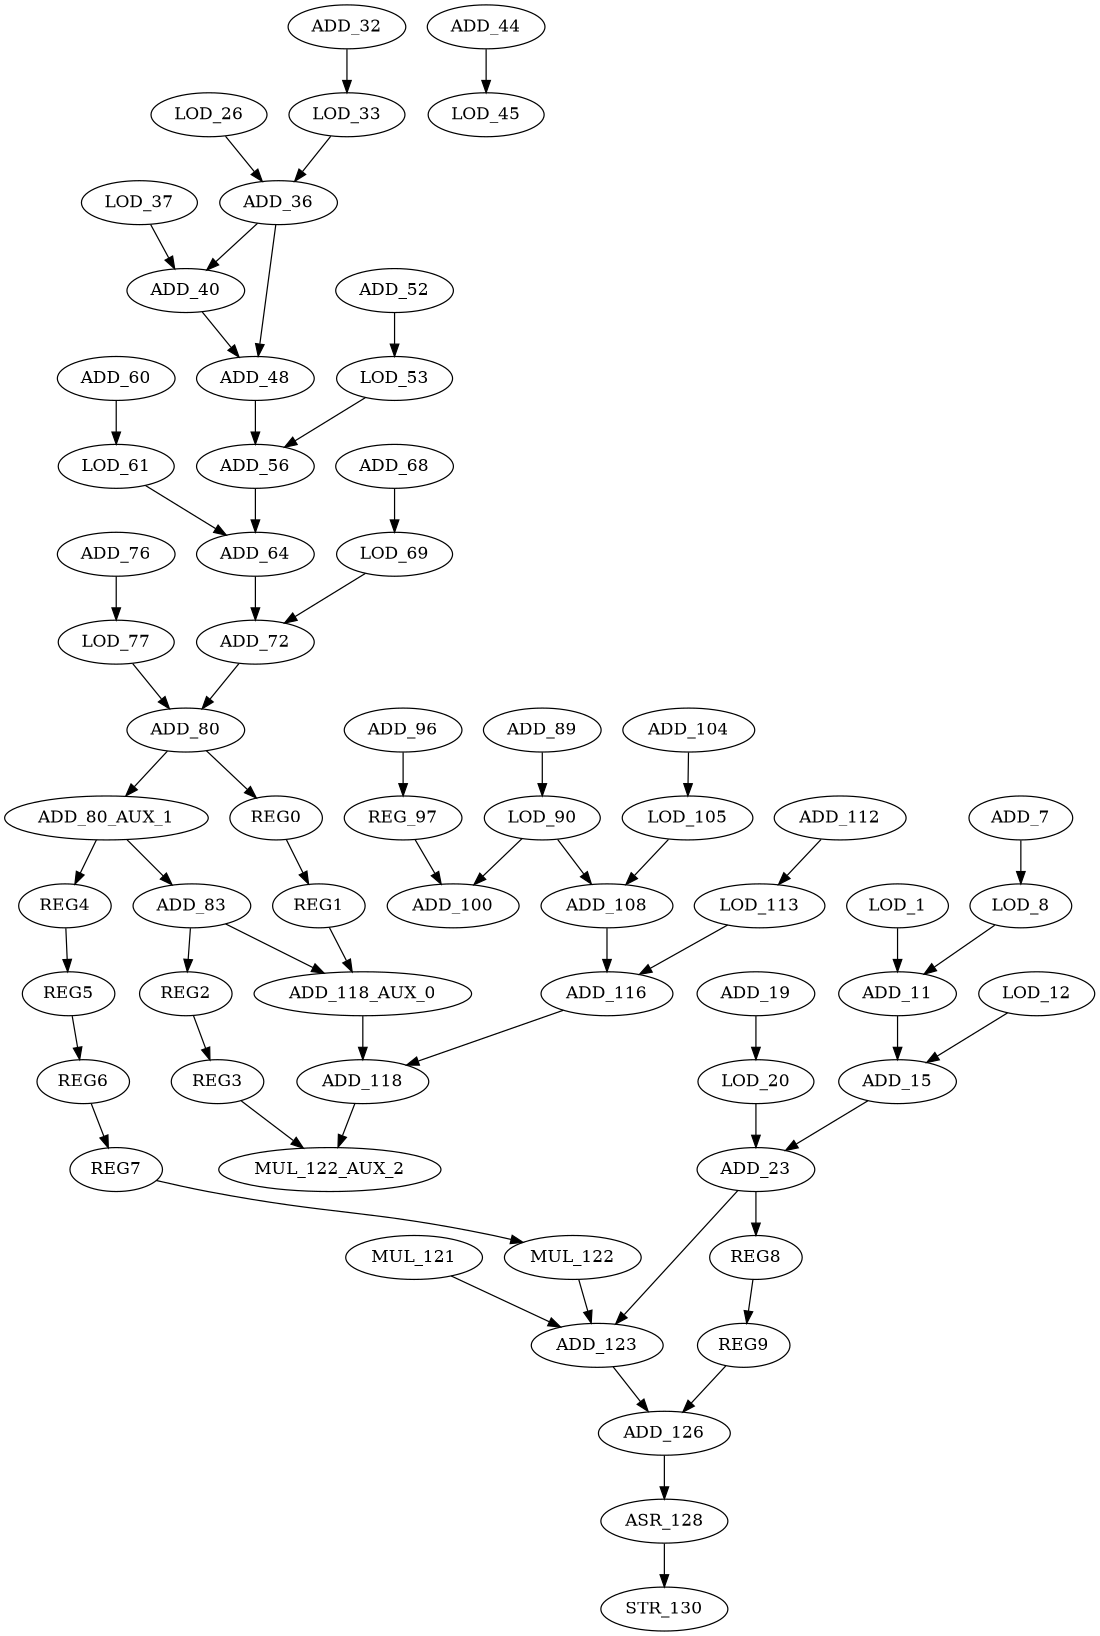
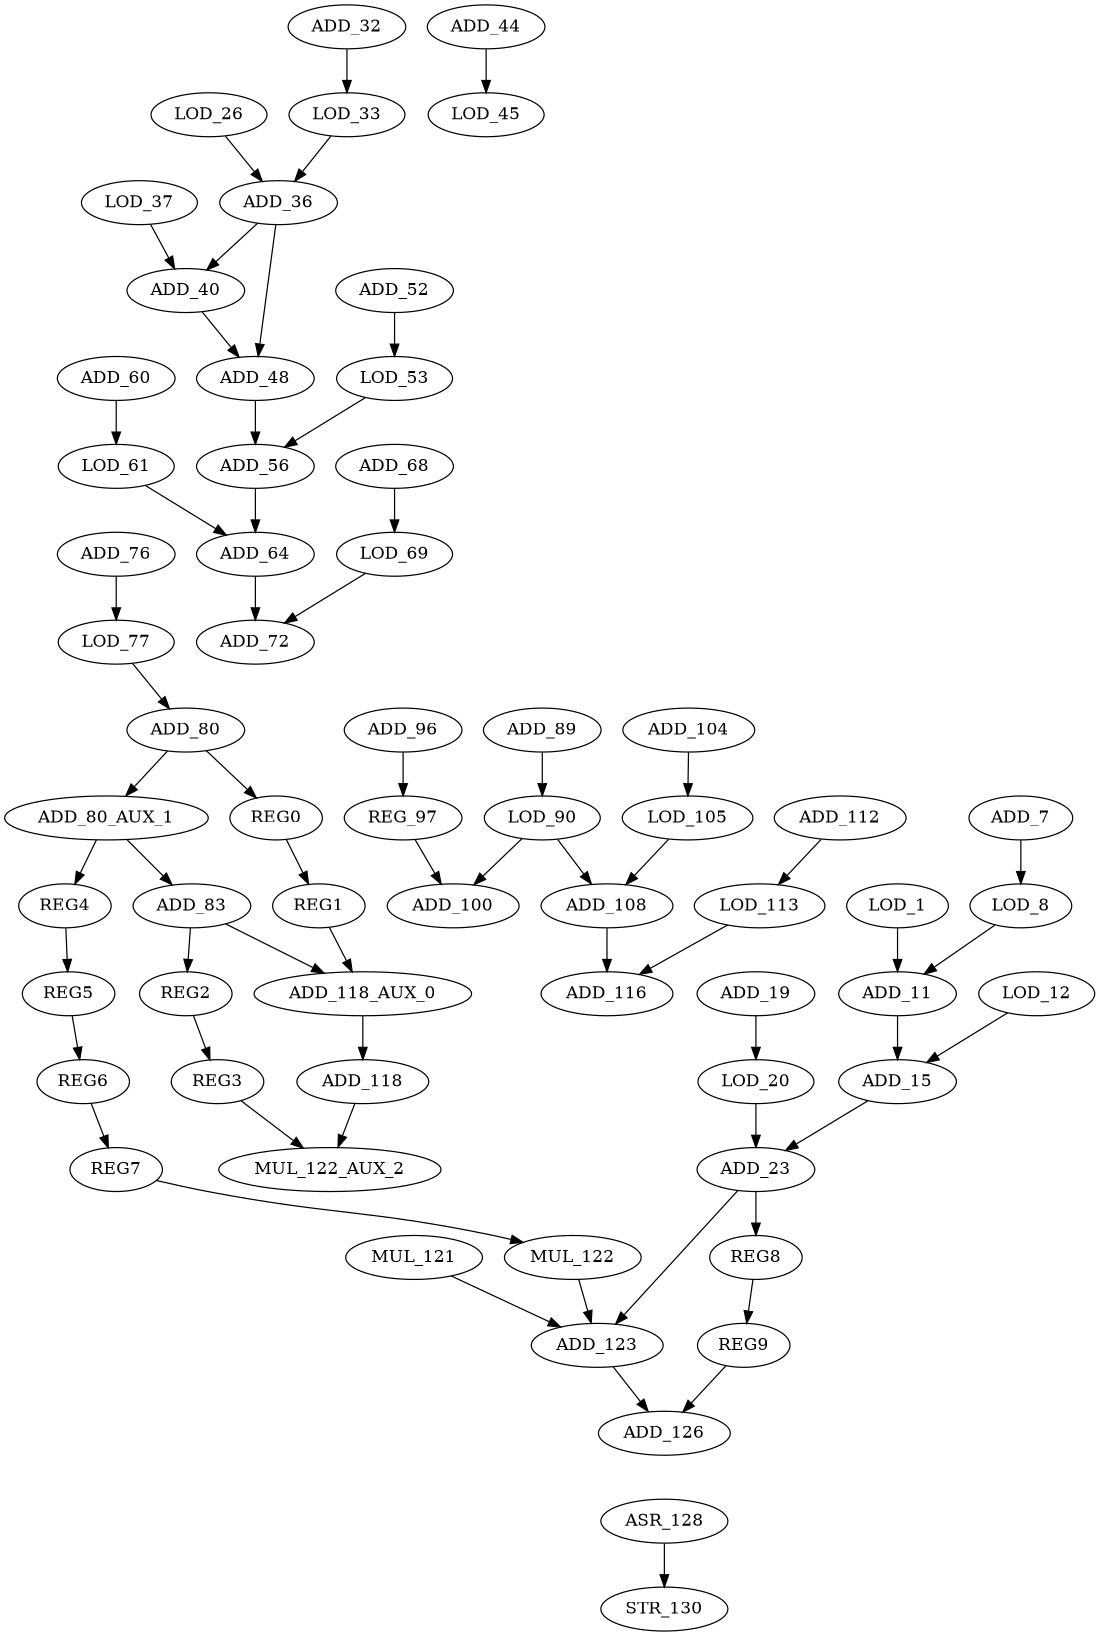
edge "ADD_72" -> "ADD_80": removed
edge "ADD_116" -> "ADD_118": removed
edge "ADD_126" -> "ASR_128": removed
